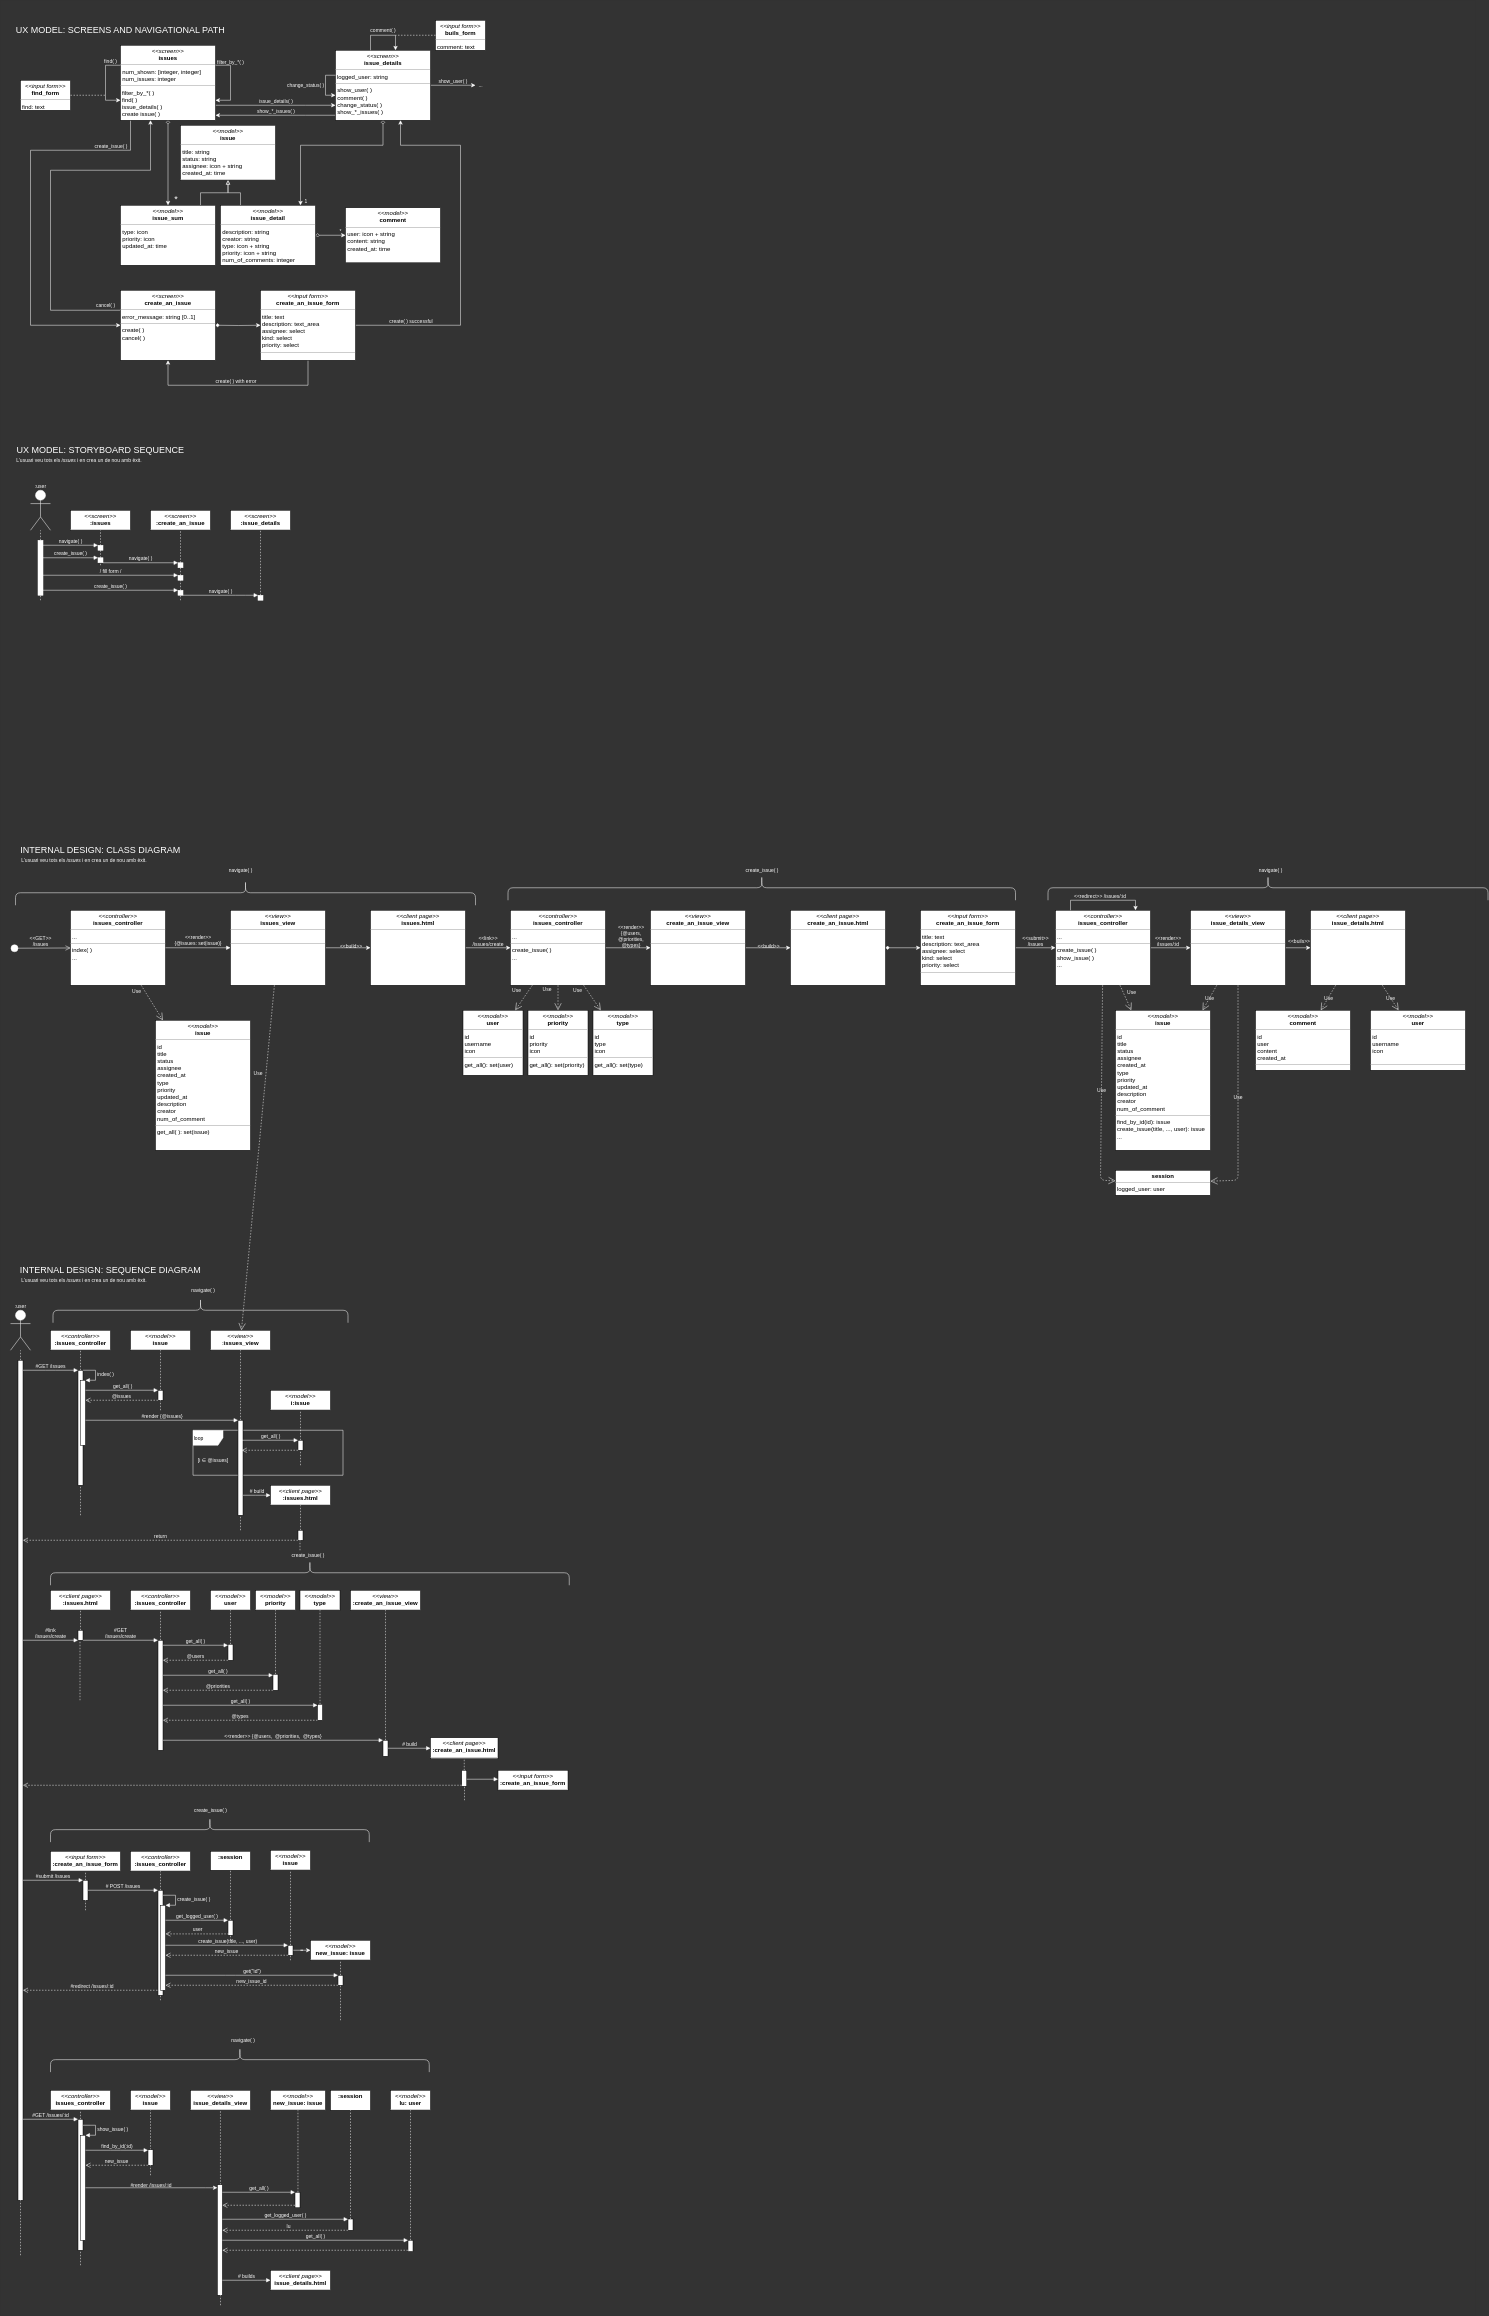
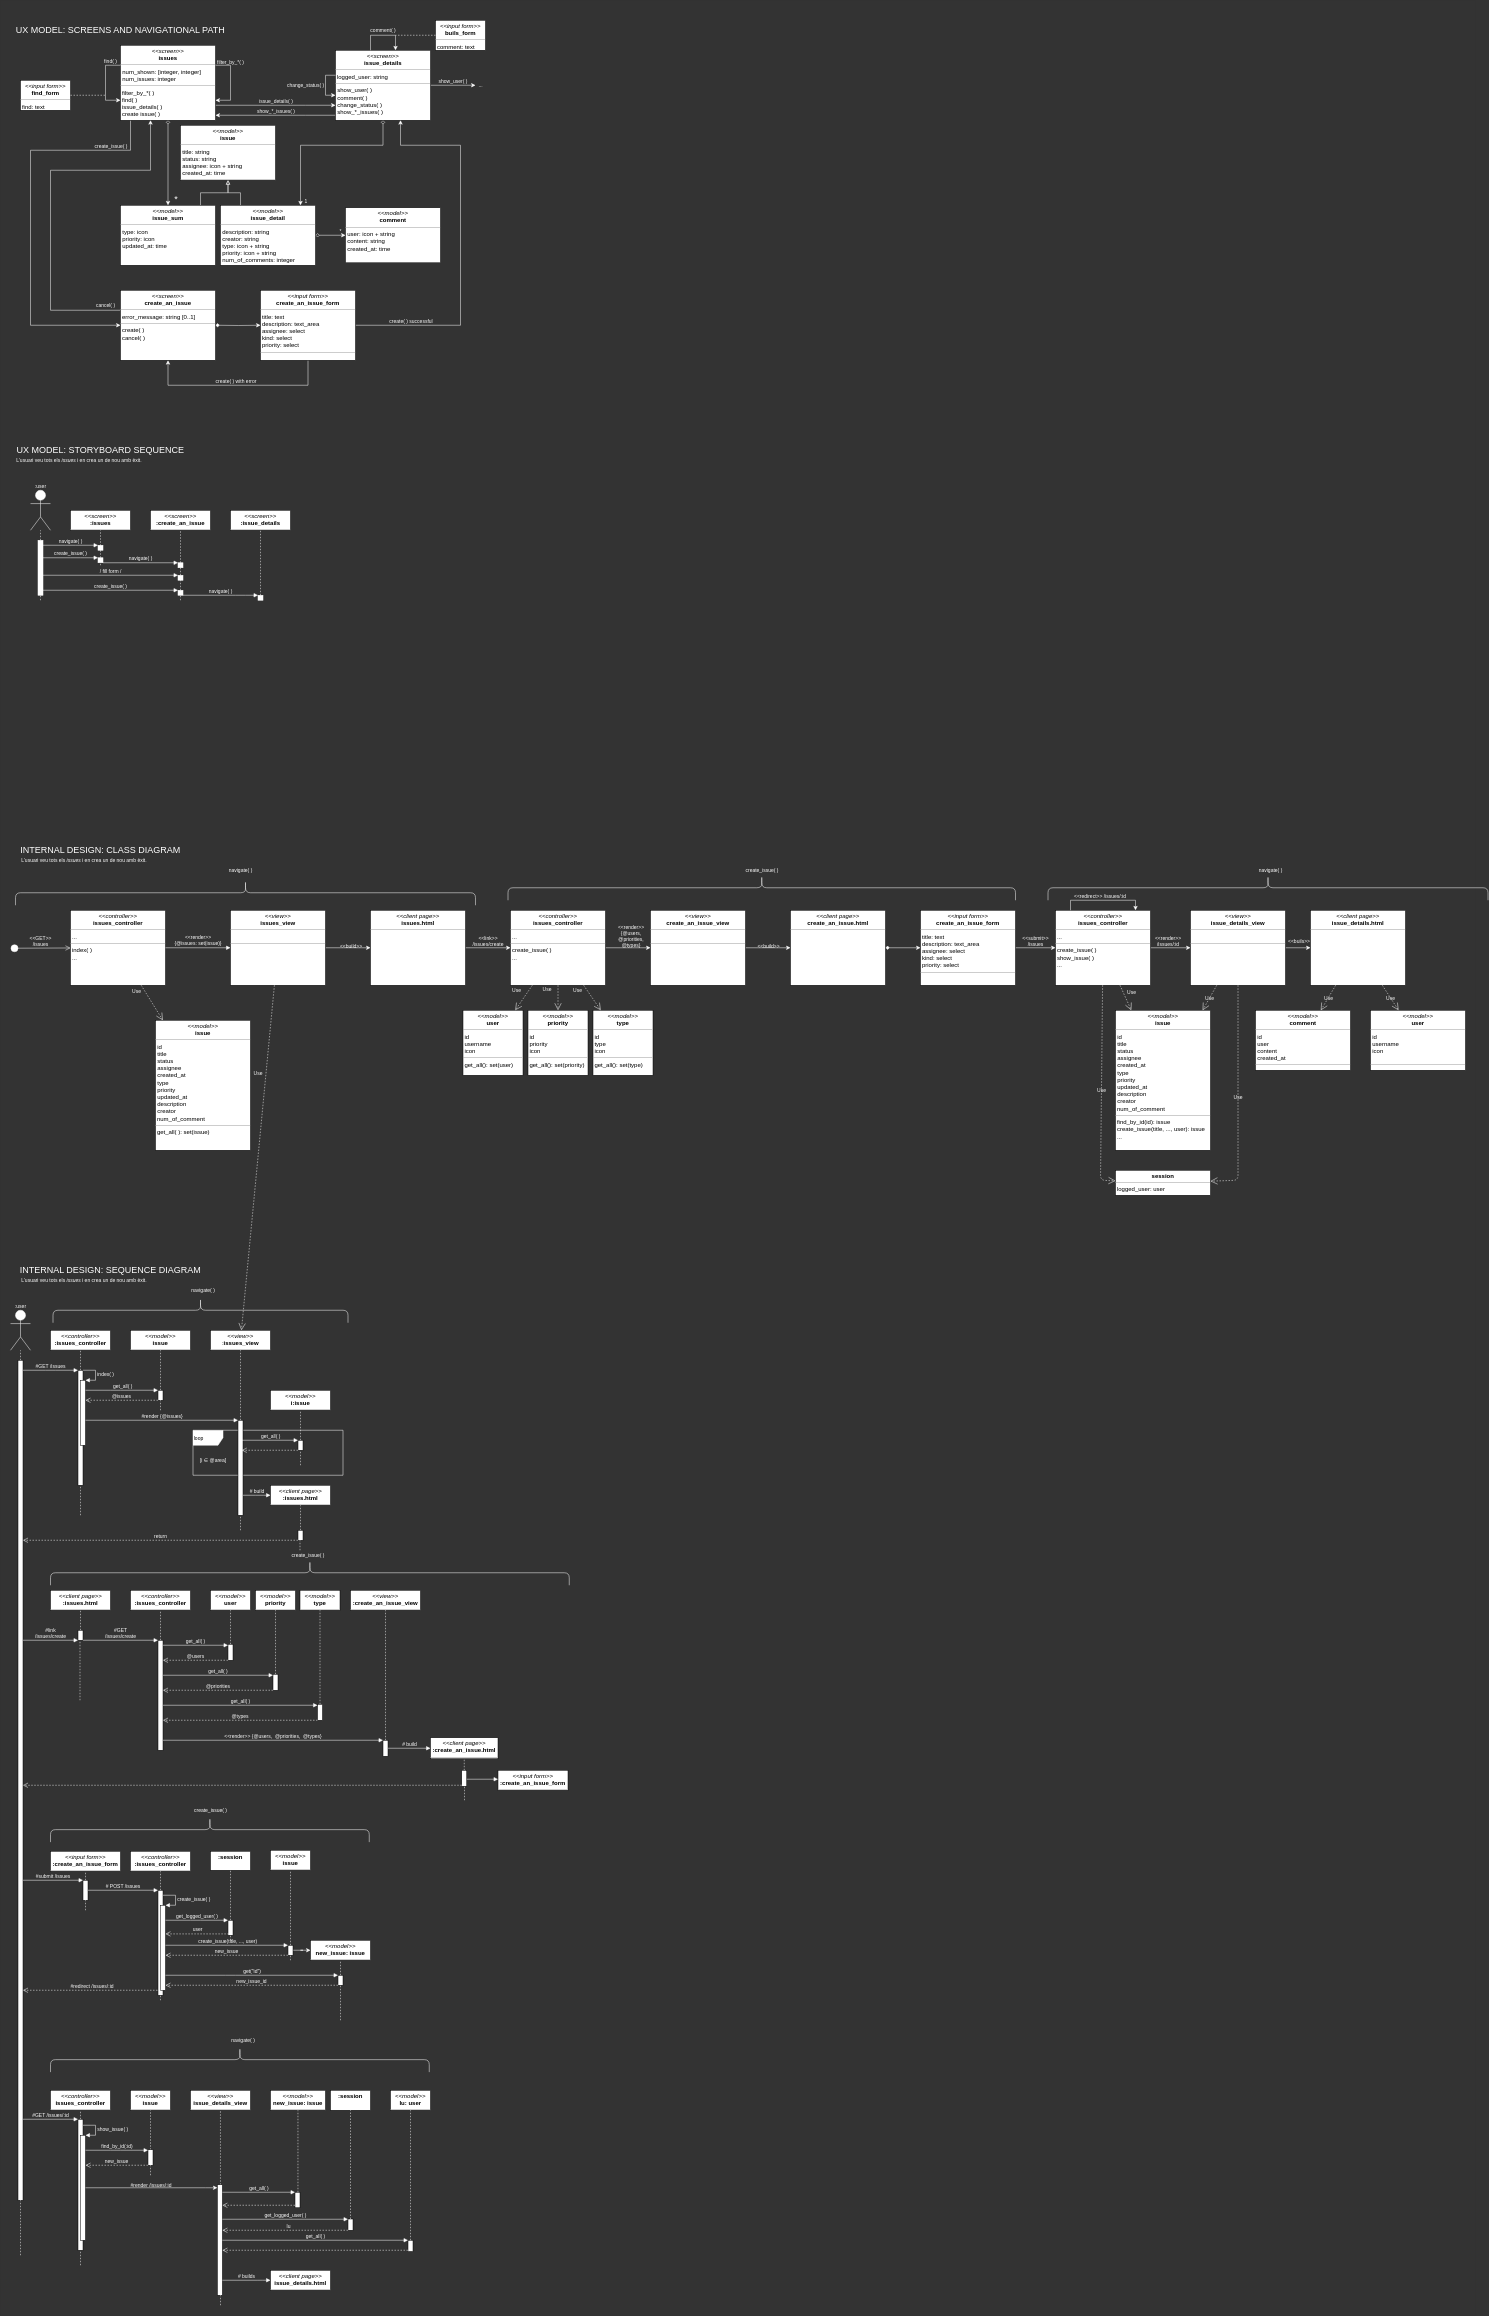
node "[i ∈ @issues]": label "[i ∈ @issues]" -> "[i ∈ @area]"
